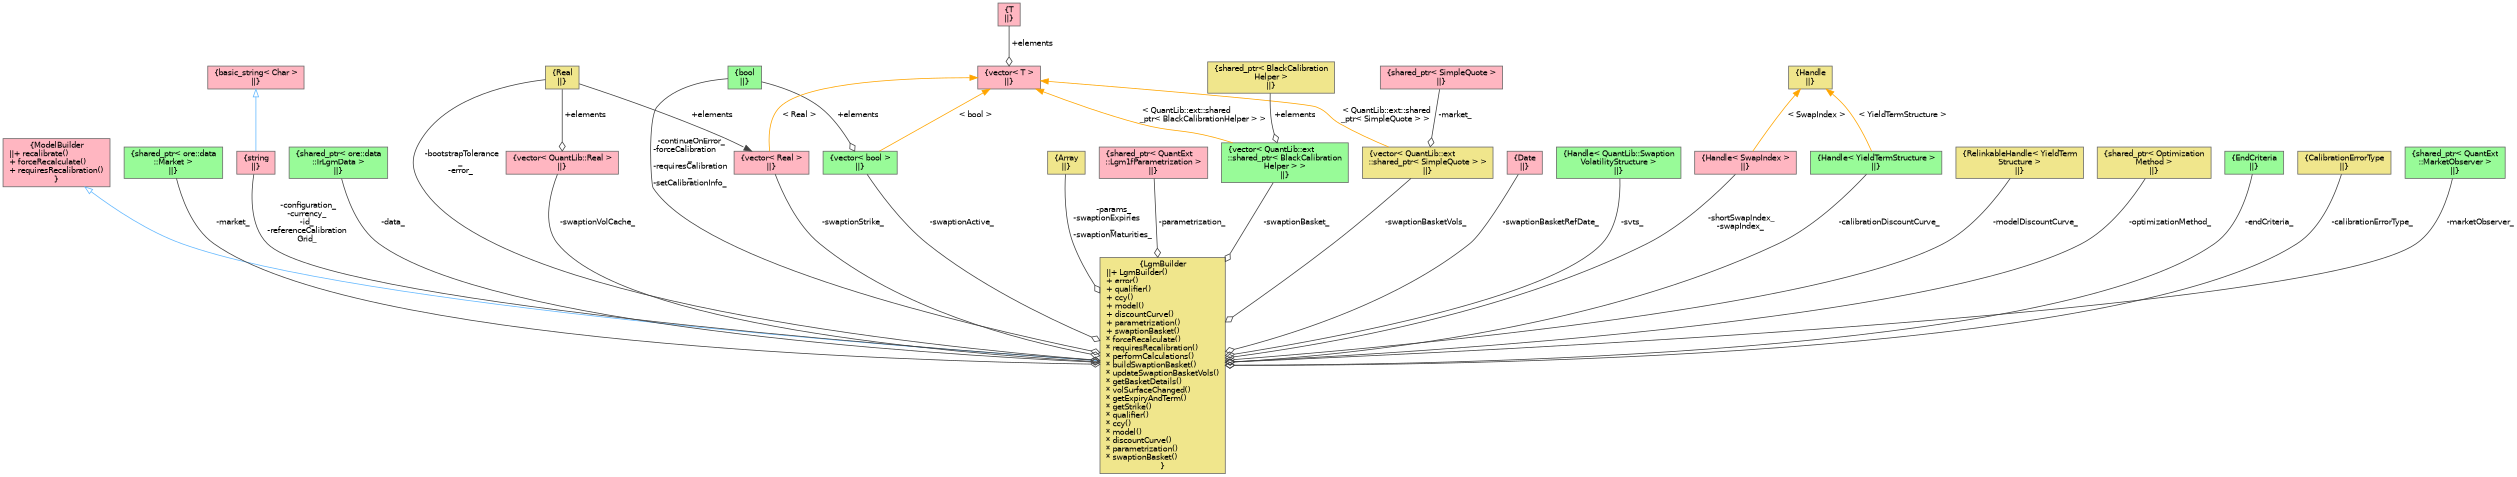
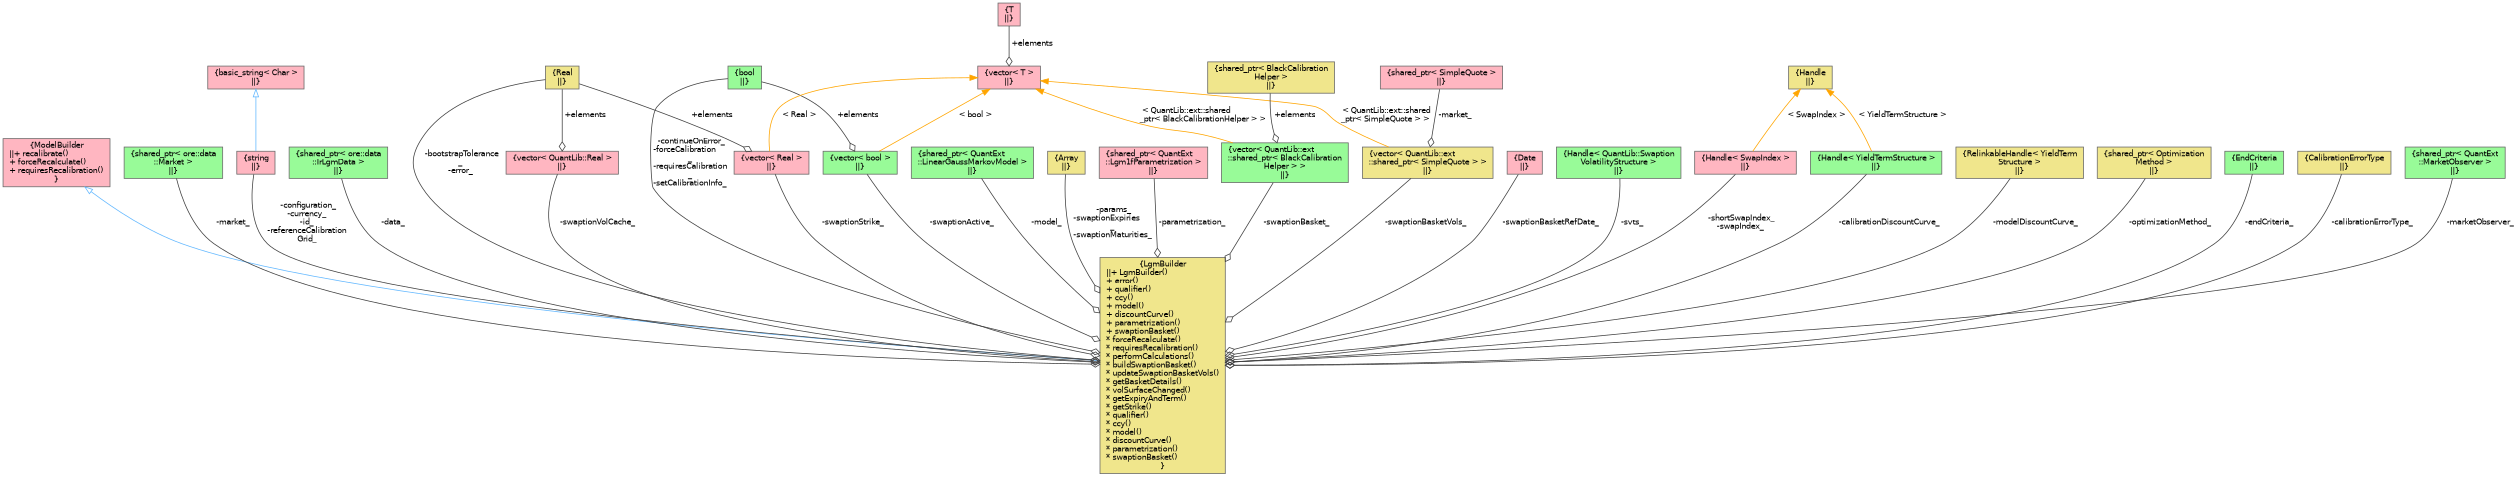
edge "{Real ||}" -> "{vector< Real > ||}": arrowhead normal -> odiamond
node "{shared_ptr< QuantExt ::LinearGaussMarkovModel > ||}": added
